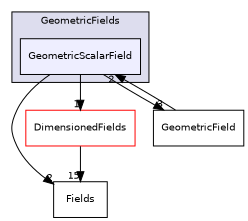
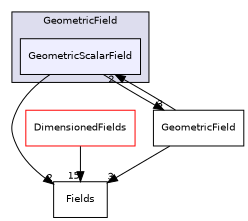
cluster "GeometricFields": label "GeometricFields" -> "GeometricField"
edge "GeometricScalarField" -> "DimensionedFields": removed
edge "GeometricField" -> "Fields": added
